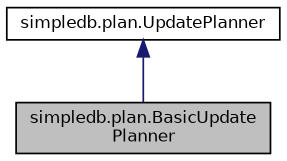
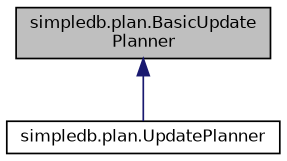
edge "simpledb.plan.BasicUpdate Planner" -> "simpledb.plan.UpdatePlanner": reversed
